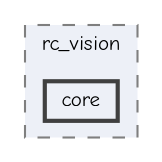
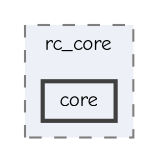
cluster "rc_vision": label "rc_vision" -> "rc_core"
